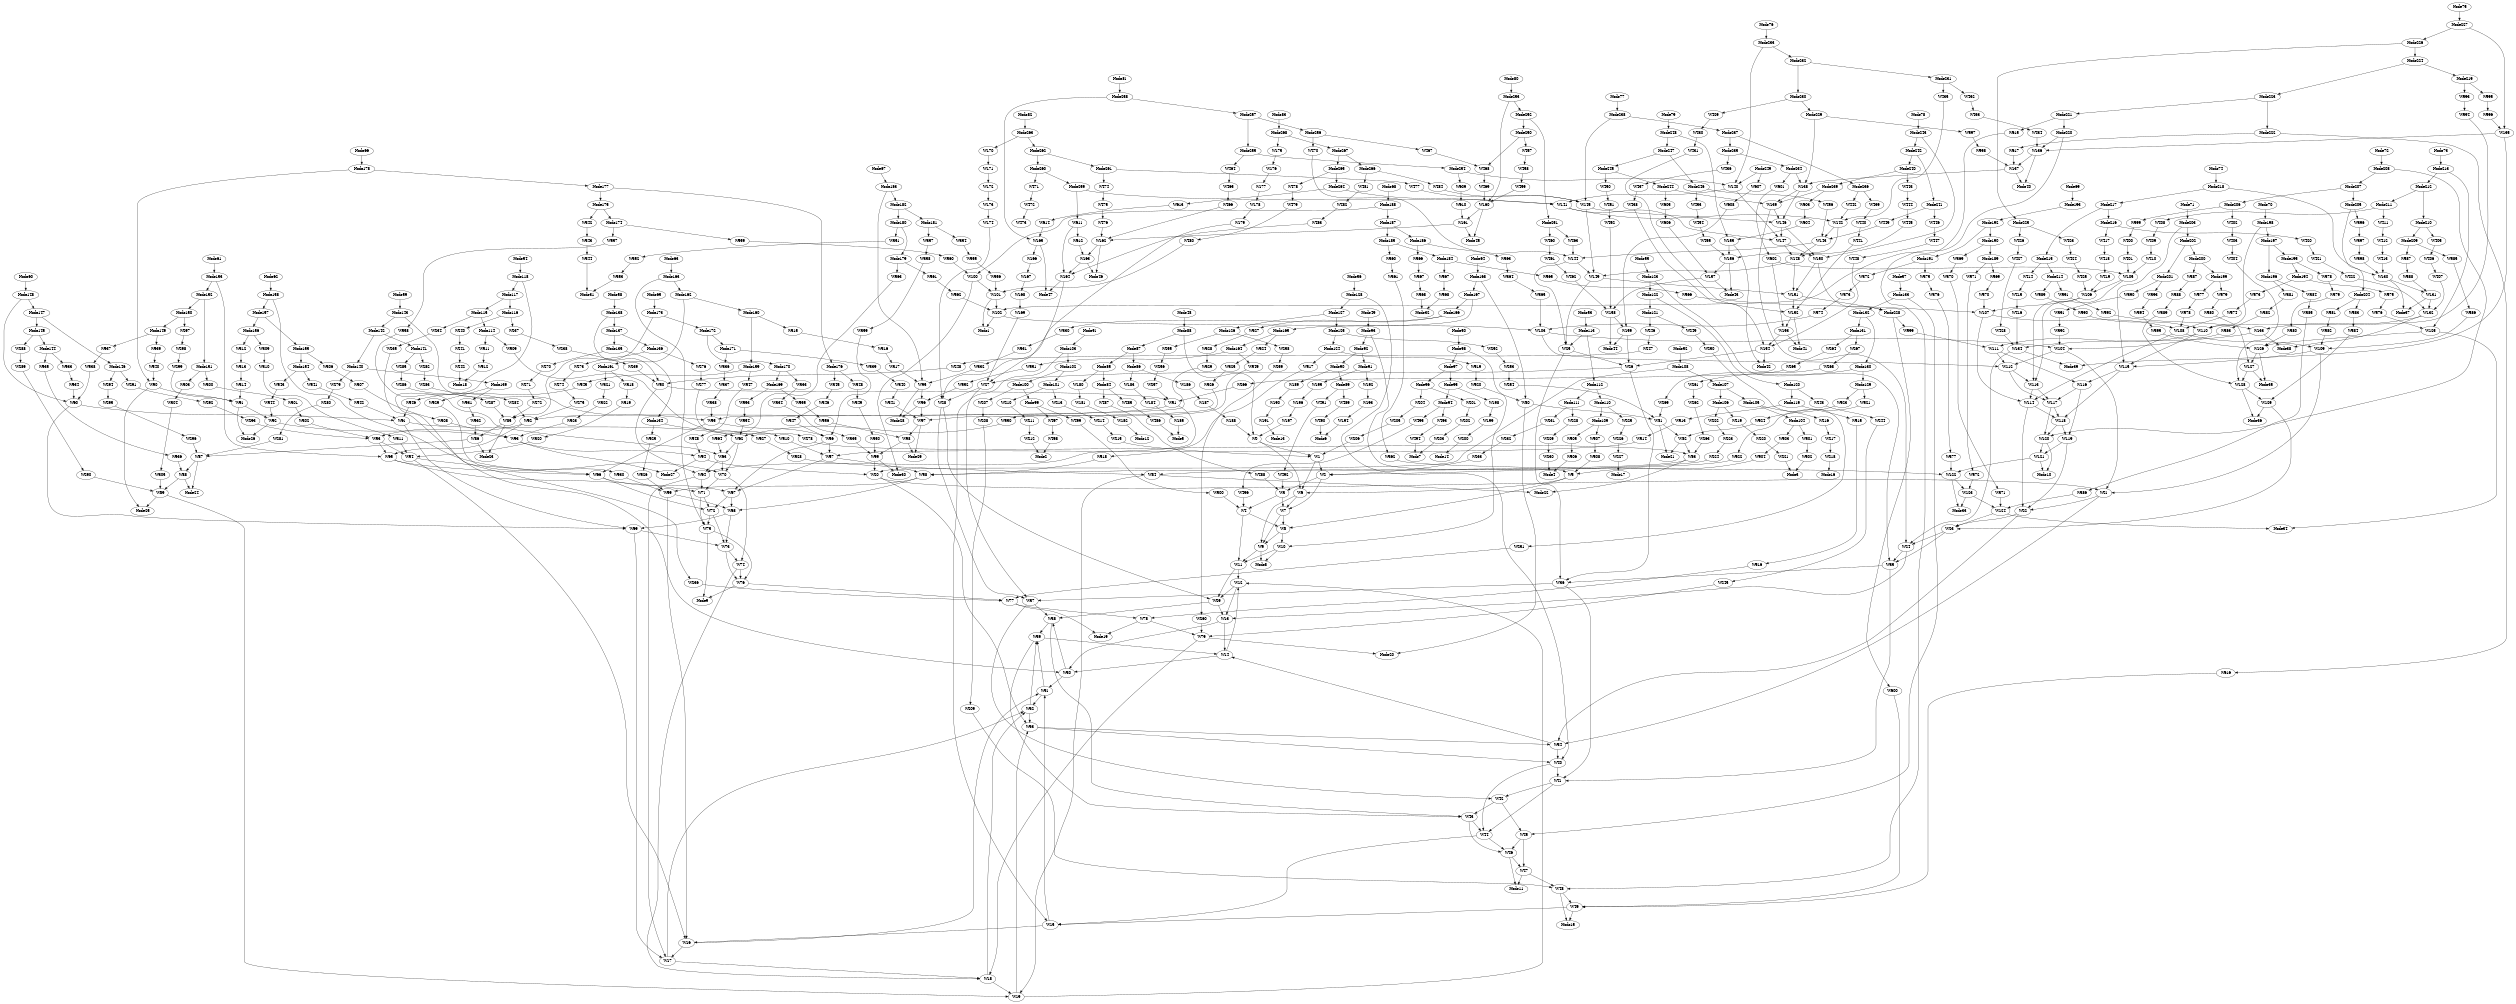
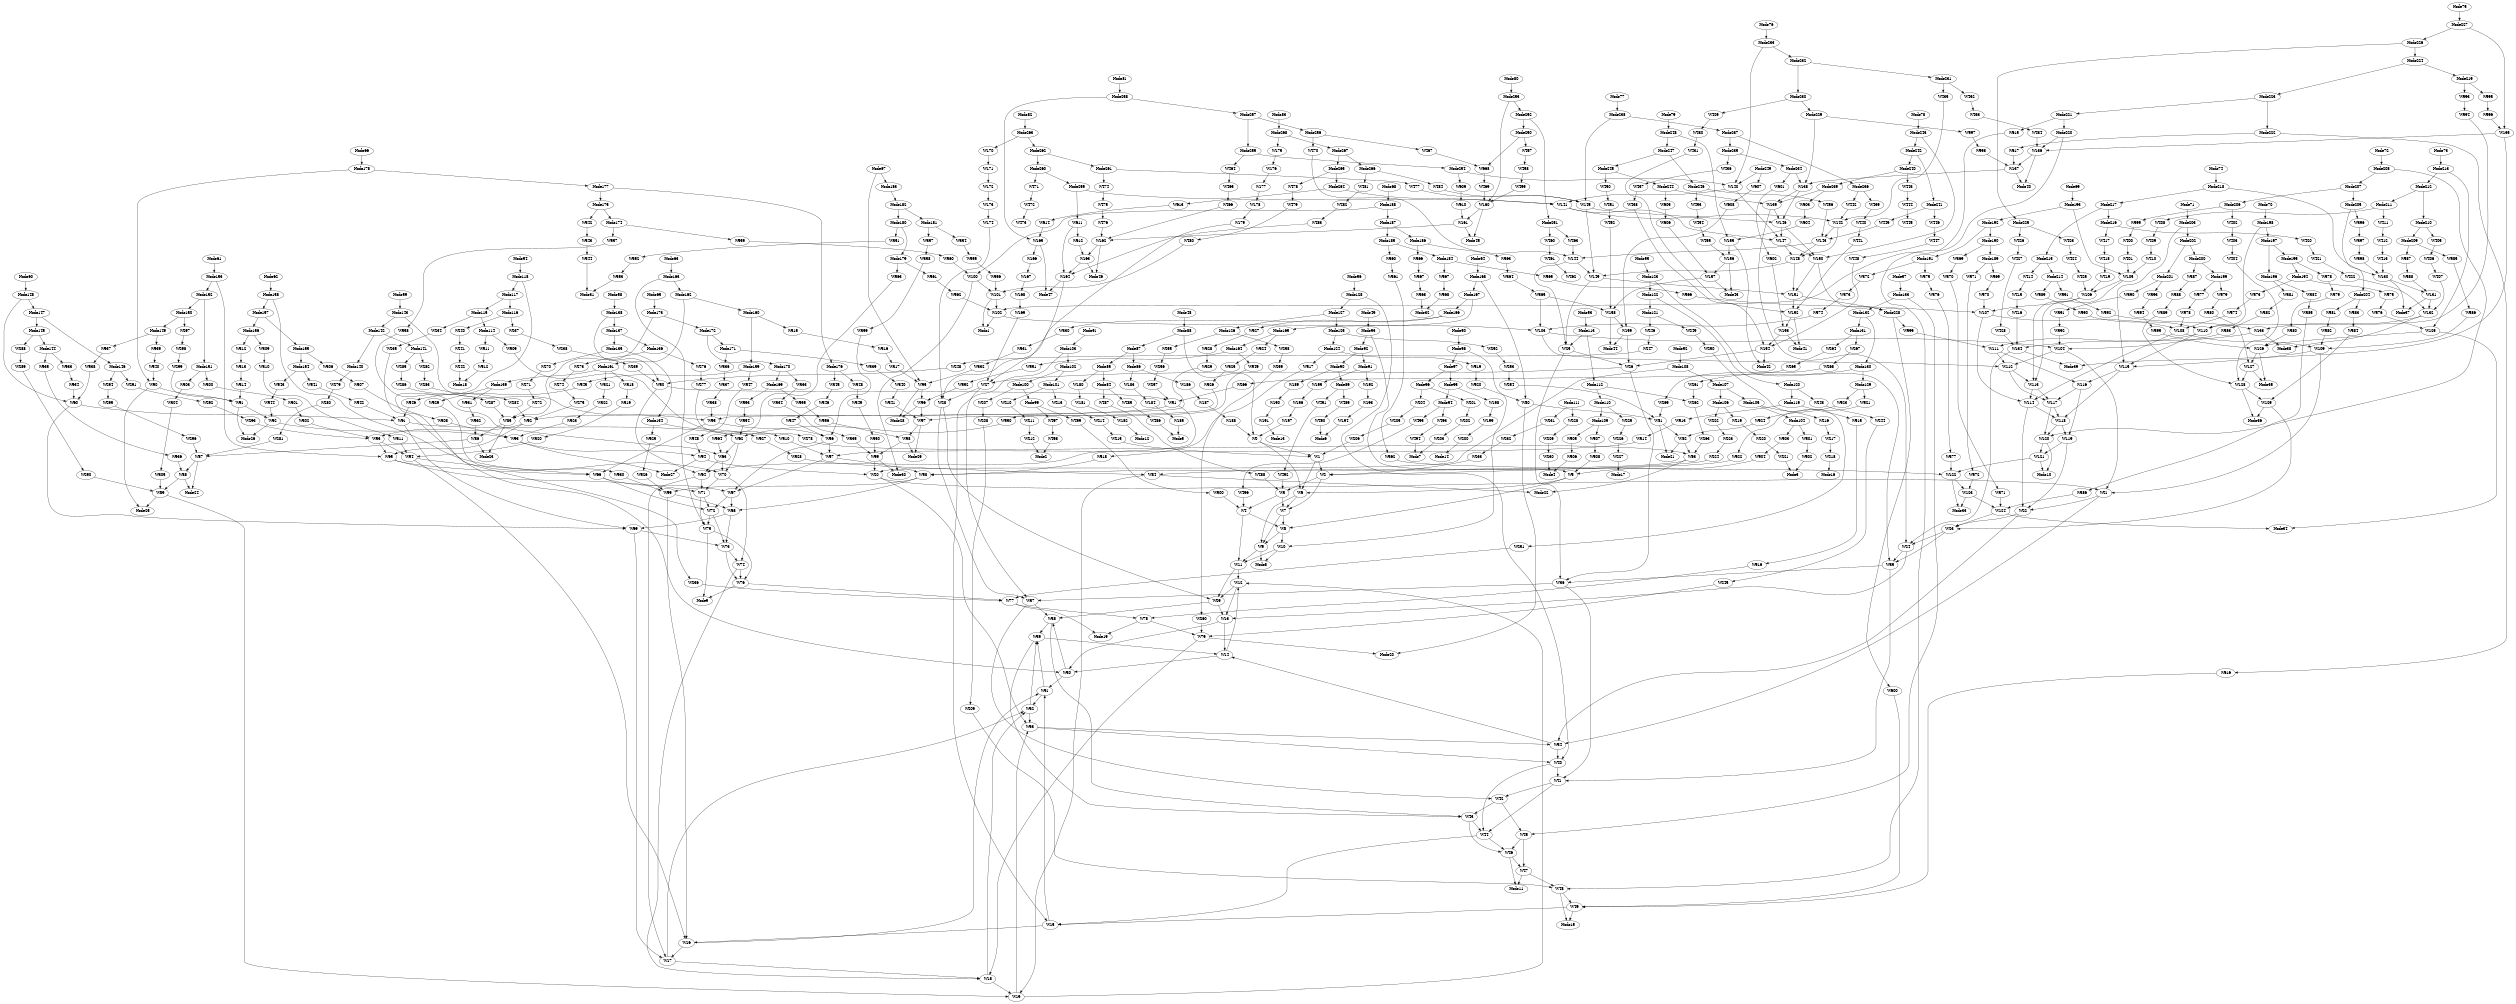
node "W468": label "W468" -> "W668"
edge "W445" -> "W156": removed
edge "W602" -> "W105": now "Node193" -> "W105"
edge "Node183" -> "W95": now "Node67" -> "W95"
edge "W462" -> "W158": now "W365" -> "W158"
edge "Node140" -> "Node139": now "Node161" -> "Node139"
edge "Node112" -> "Node111": now "Node112" -> "W262"
